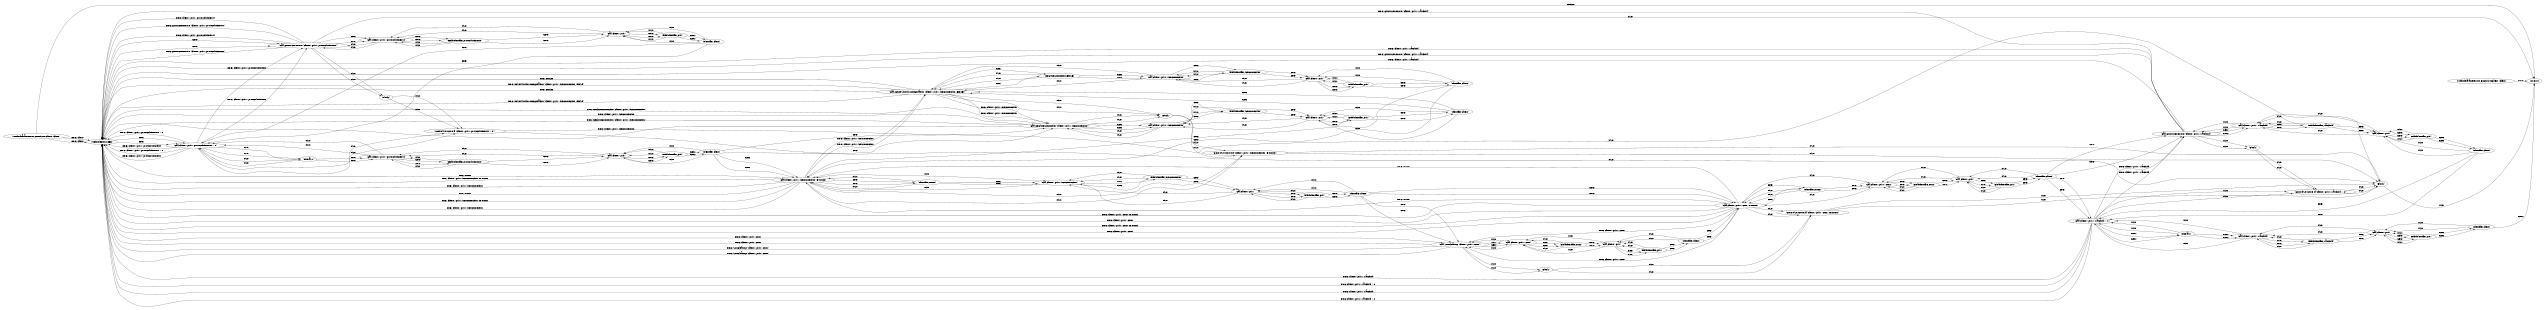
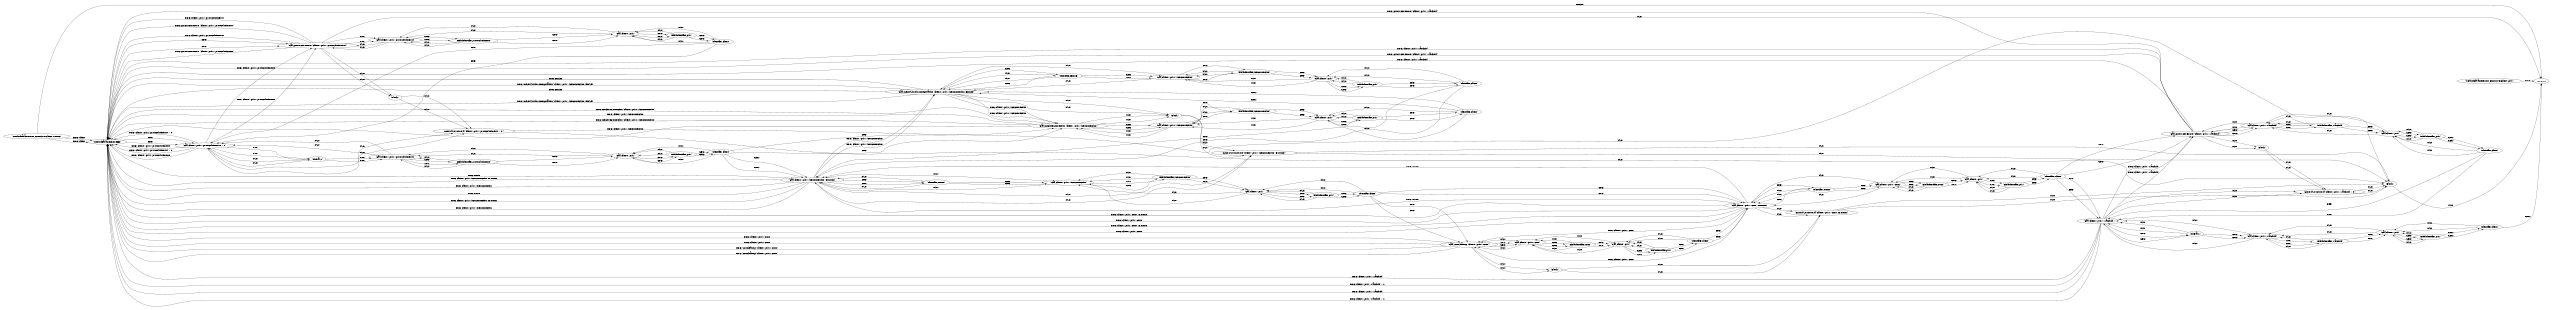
node "(IceCloseConnection,FALSE)": label "(IceCloseConnection,FALSE)" -> "(Identifier,FALSE)"
node "(MethodParameterOut,GsmXSMPClient *client)": label "(MethodParameterOut,GsmXSMPClient *client)" -> "(MethodParameterOut,GsmXSMPClient *priv)"
node "1003100": label "1003100" -> "1000100"
node "(MethodParameterIn,GsmXSMPClient *client)": label "(MethodParameterIn,GsmXSMPClient *client)" -> "(MethodParameterIn,GsmXSMPClient *source)"
node "(MethodReturn,RET)": label "(MethodReturn,RET)" -> "(MethodParameterIn,RET)"
